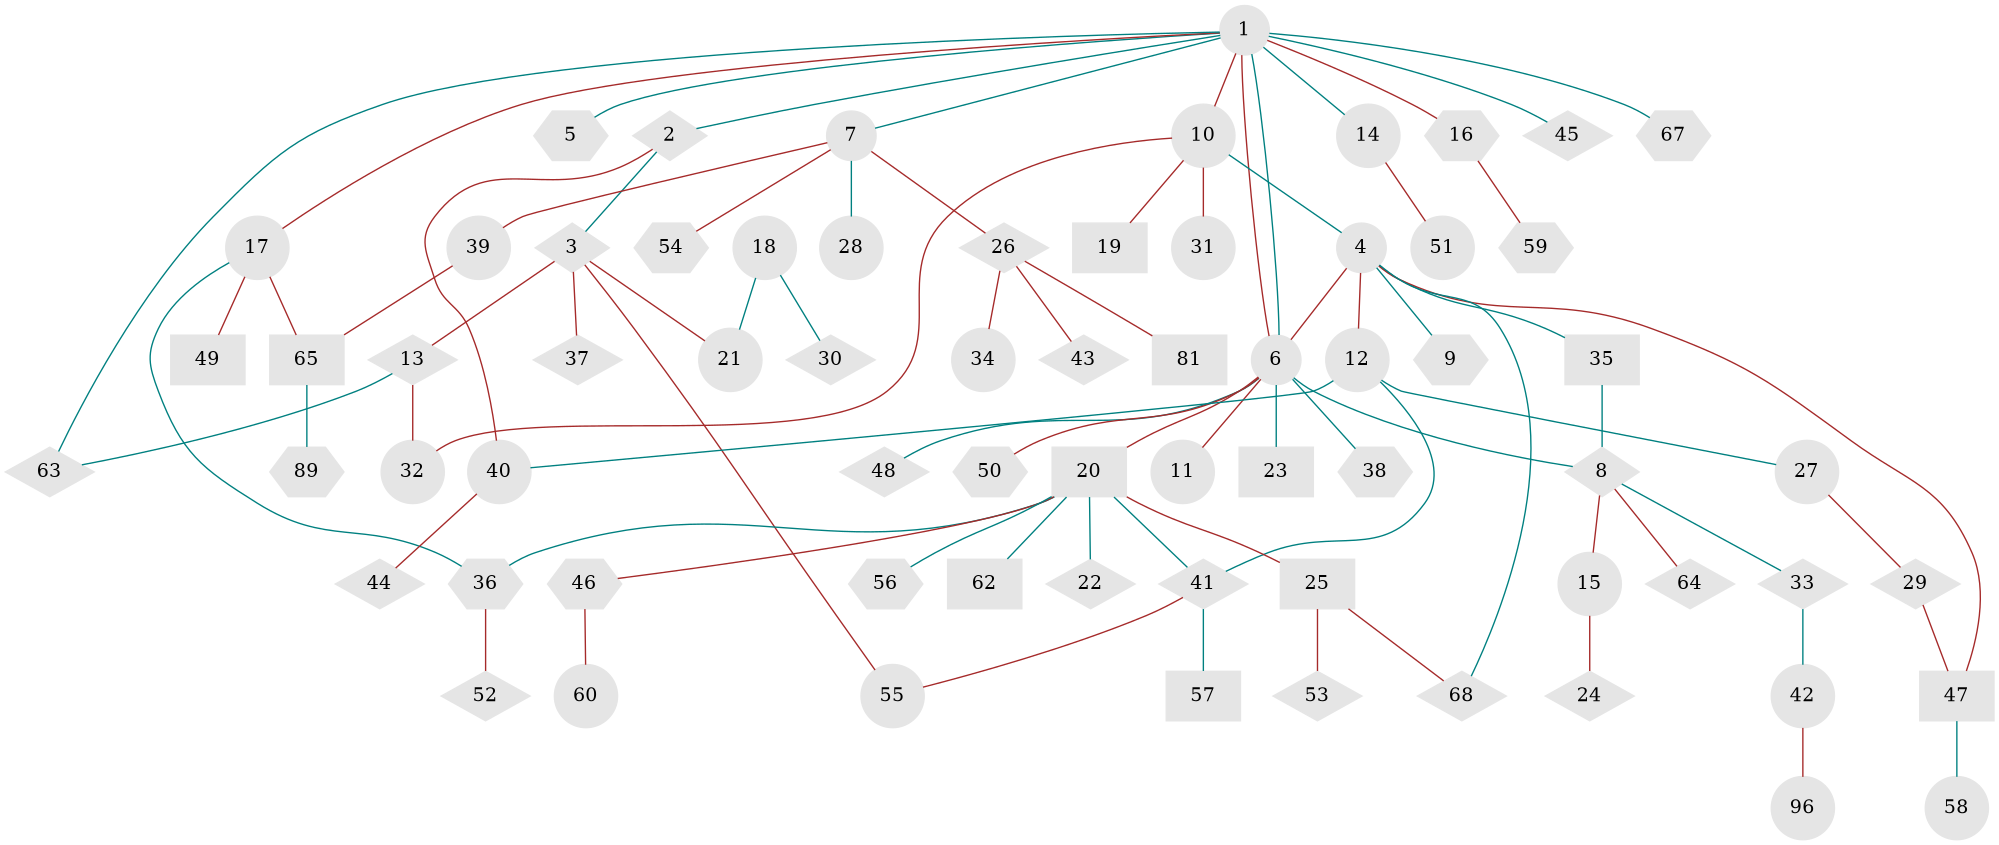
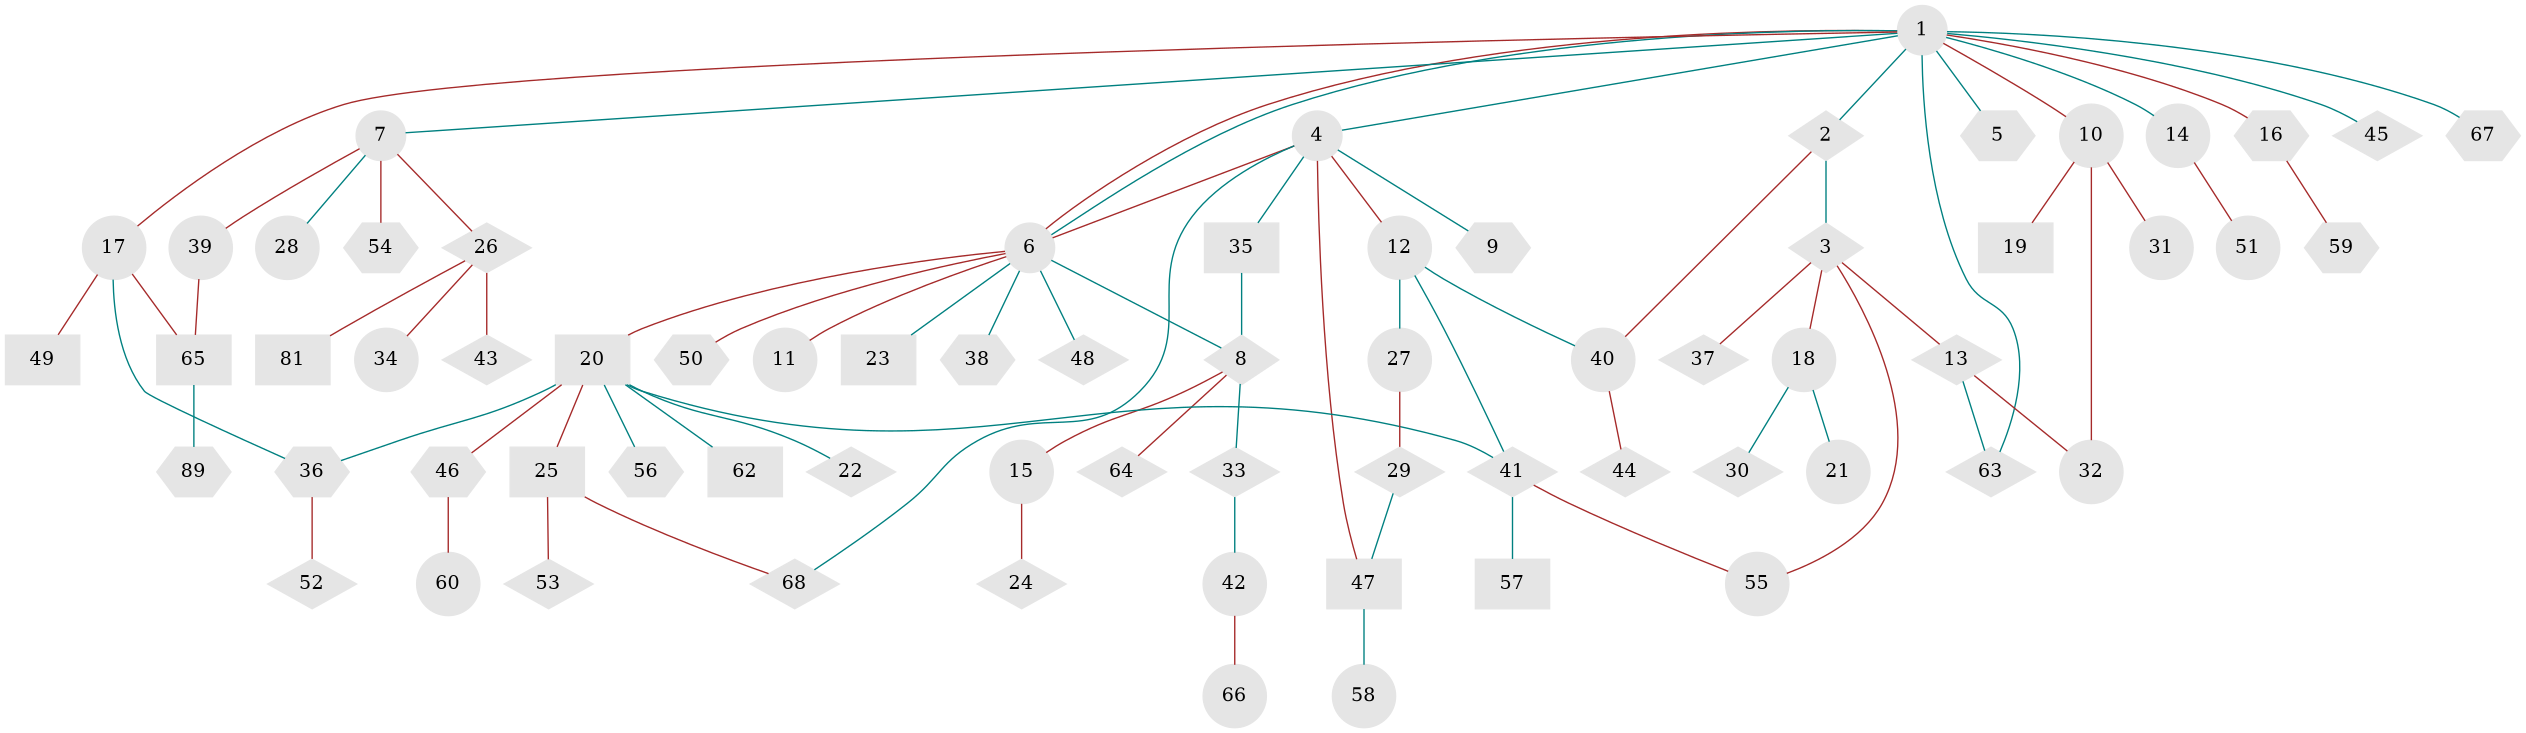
edge "10" -- "4": now "1" -- "4"
edge "3" -- "21": now "3" -- "18"
edge "29" -- "47": color brown -> teal
node "96": label "96" -> "66"
